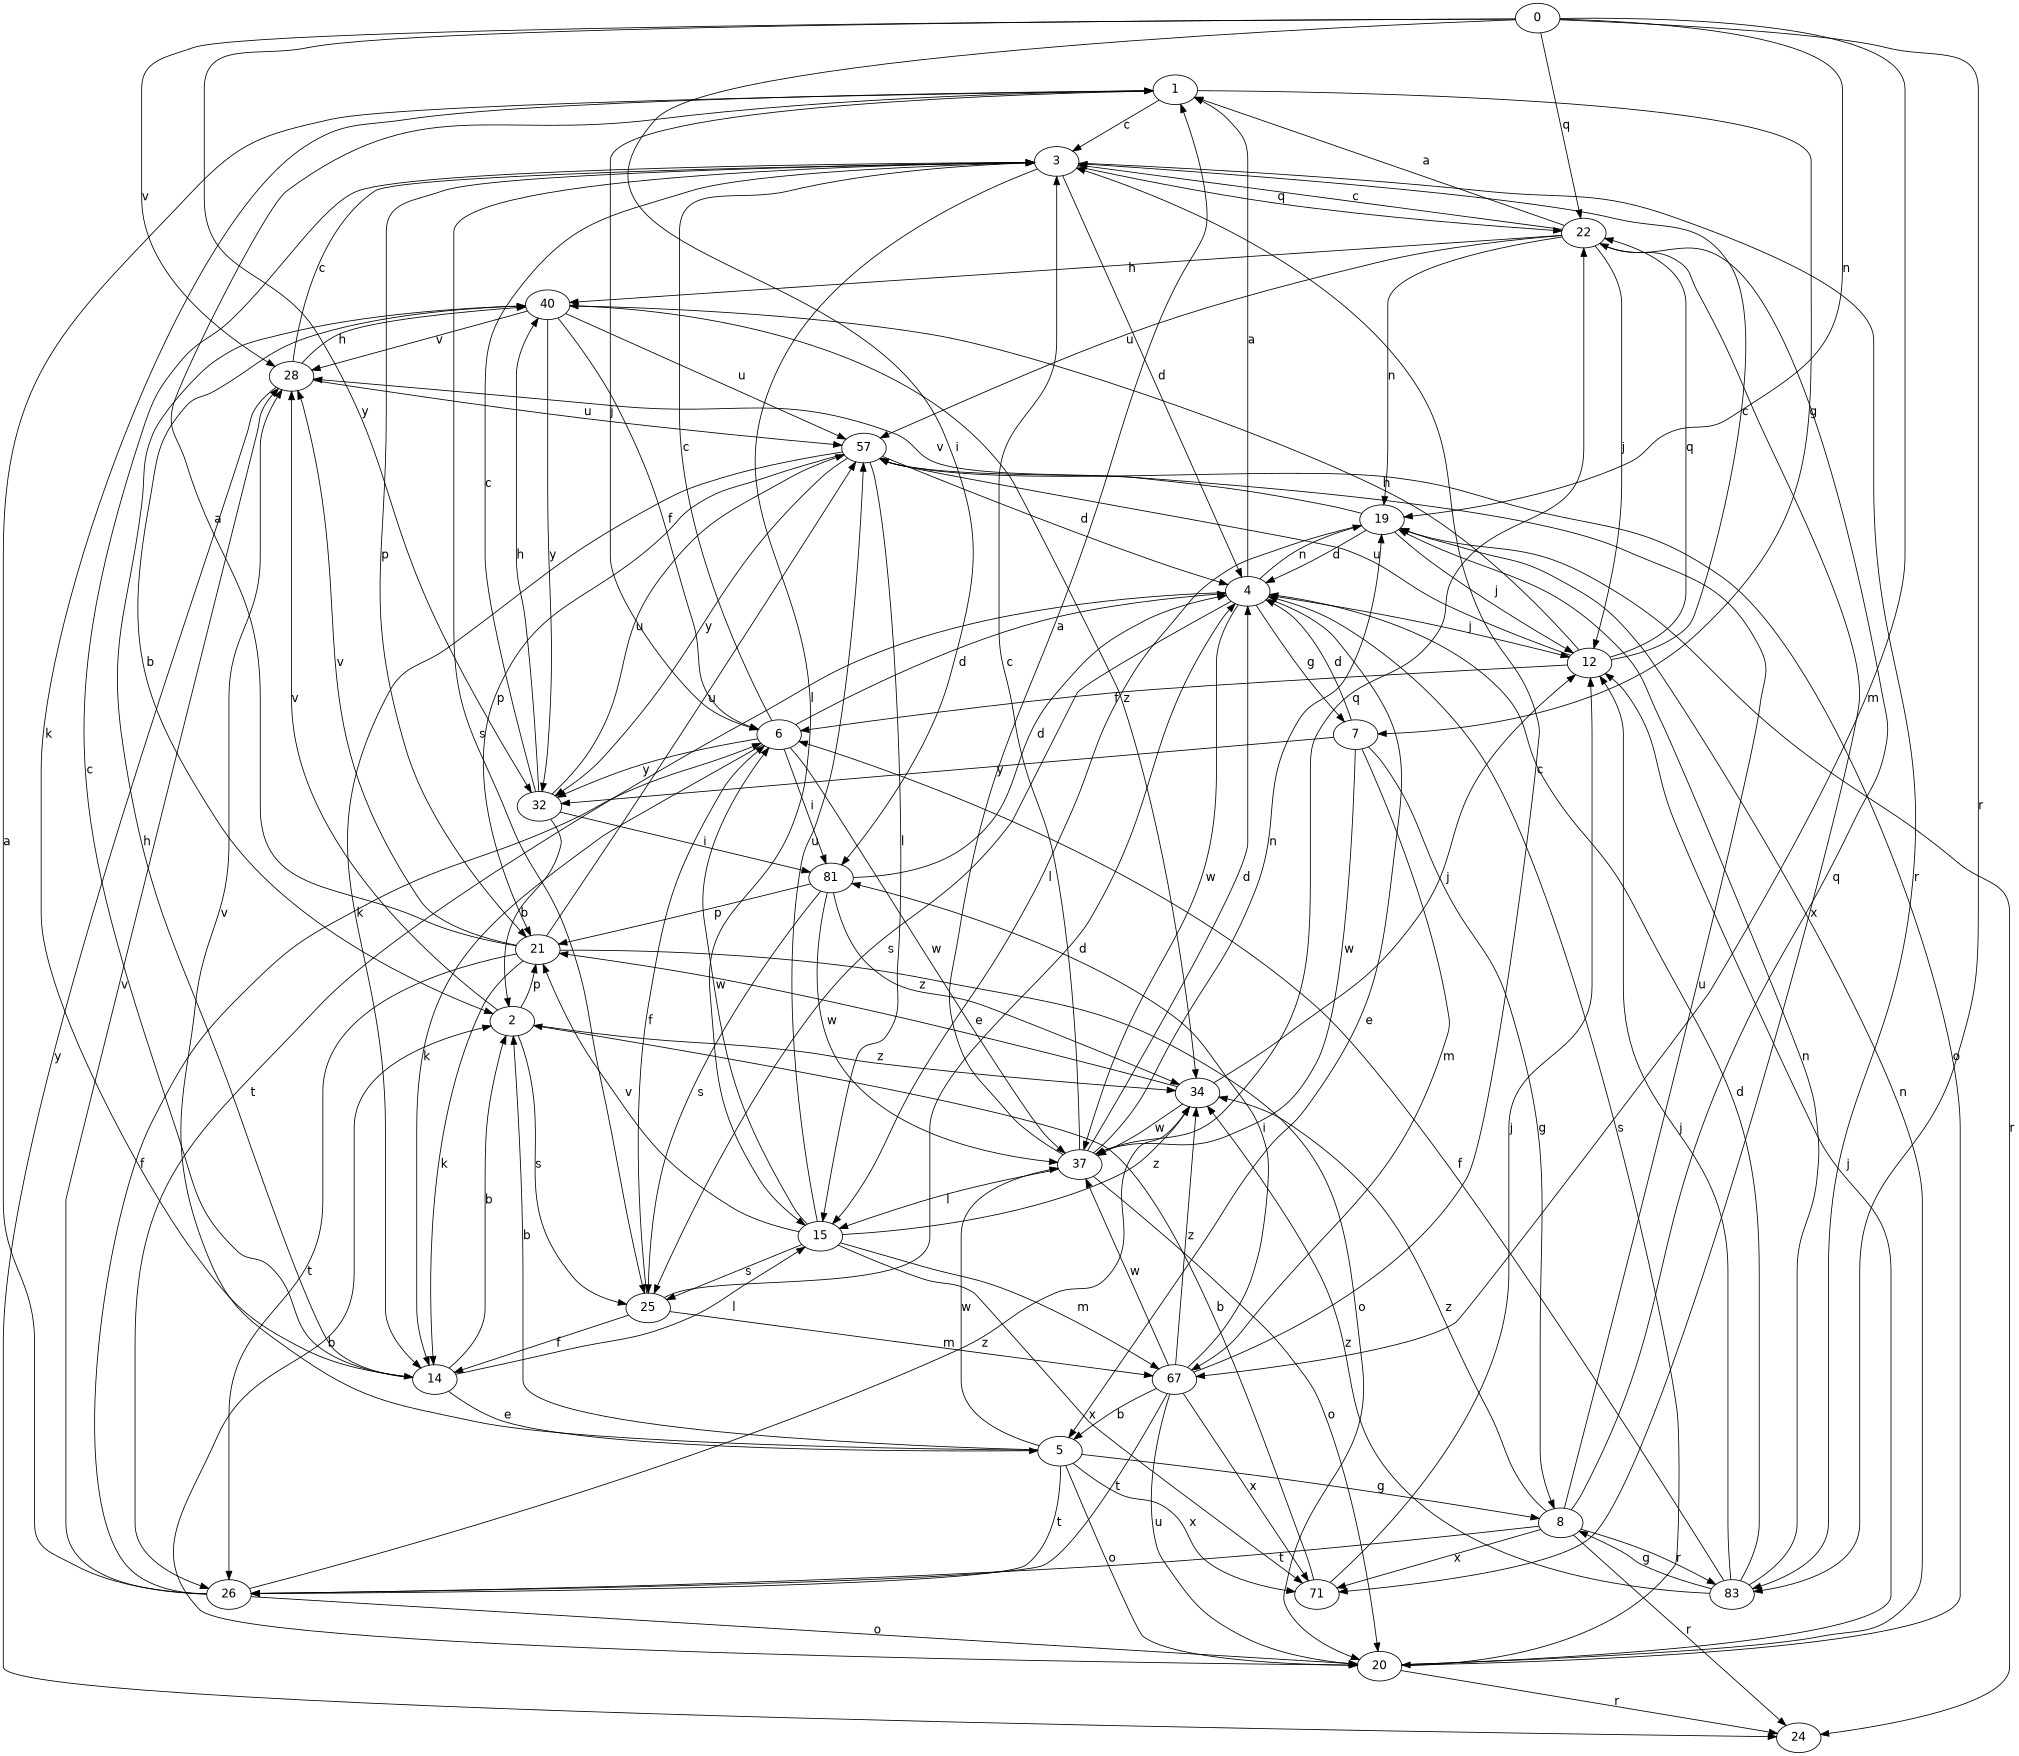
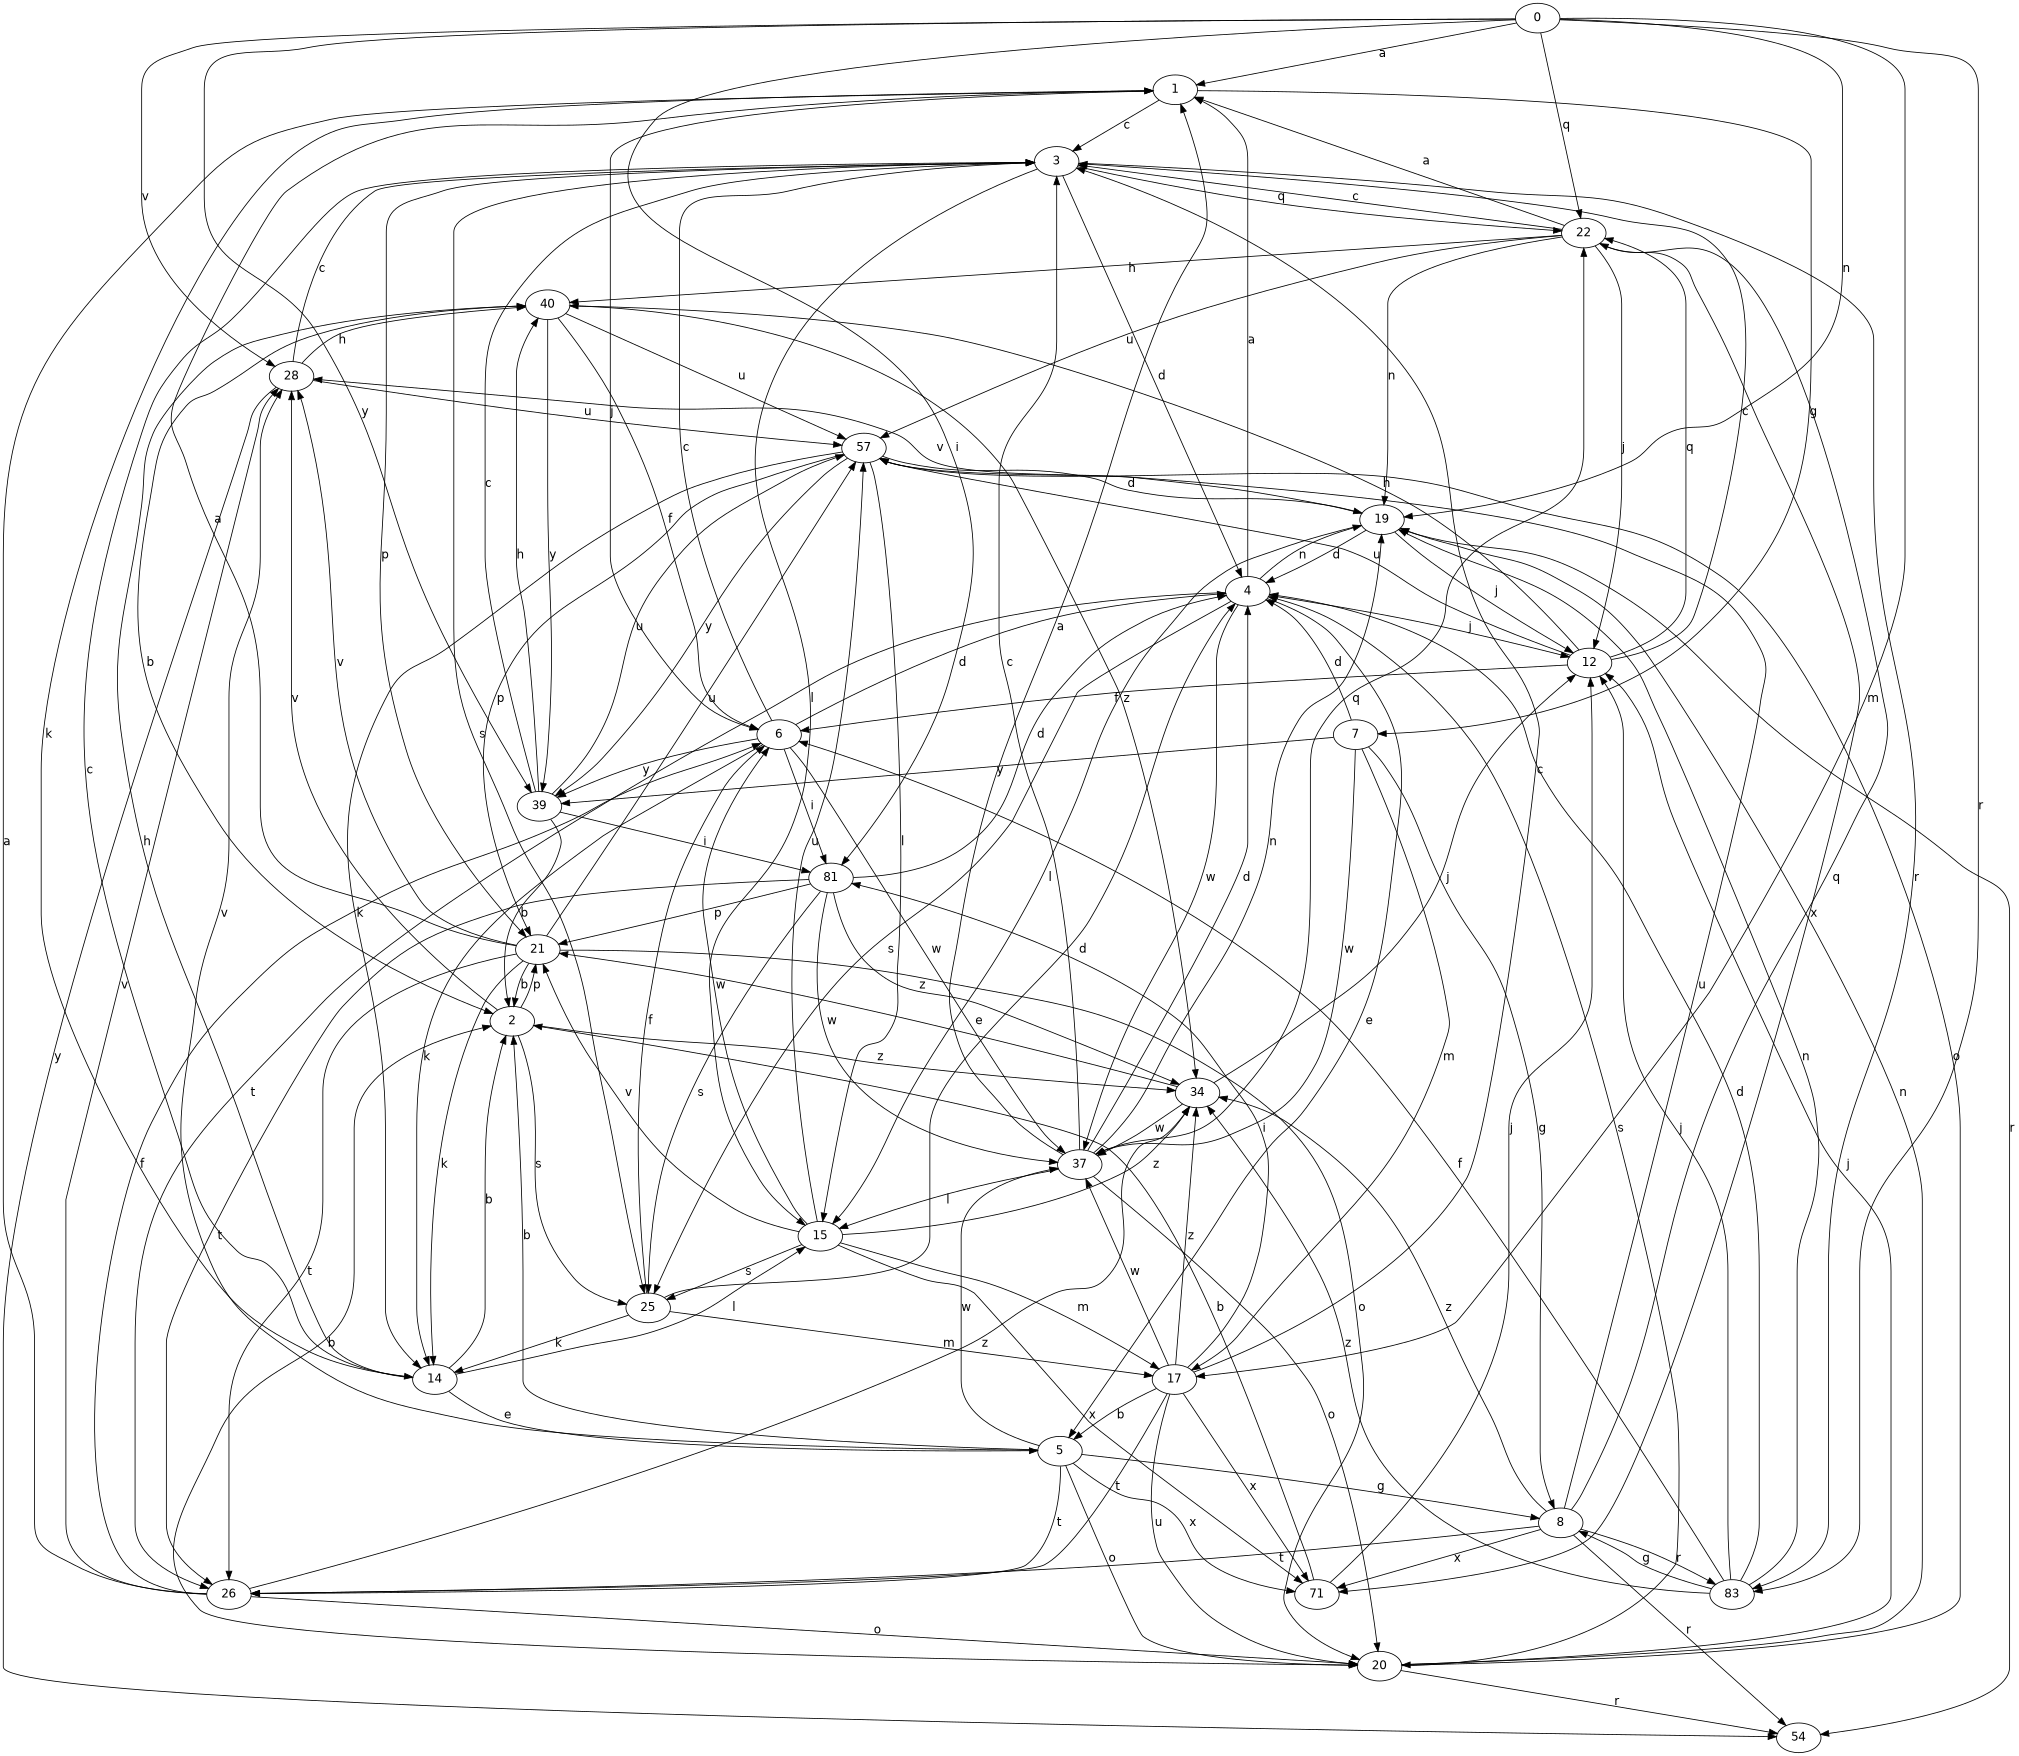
edge "0" -> "1": added, label "a"
edge "40" -> "28": removed, label "v"
edge "57" -> "4": now "57" -> "19"
edge "4" -> "7": removed, label "g"
node "32": label "32" -> "39"
edge "21" -> "2": added, label "b"
edge "81" -> "26": added, label "t"
edge "25" -> "14": label "f" -> "k"
node "67": label "67" -> "17"
node "24": label "24" -> "54"
